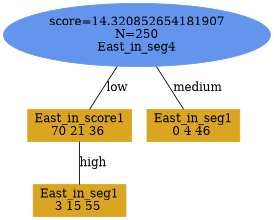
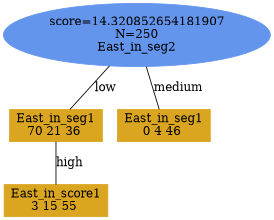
node "score=14.320852654181907 N=250 East_in_seg4": label "score=14.320852654181907 N=250 East_in_seg4" -> "score=14.320852654181907 N=250 East_in_seg2"
node "East_in_score1 70 21 36": label "East_in_score1 70 21 36" -> "East_in_seg1 70 21 36"
node "East_in_seg1 3 15 55": label "East_in_seg1 3 15 55" -> "East_in_score1 3 15 55"
